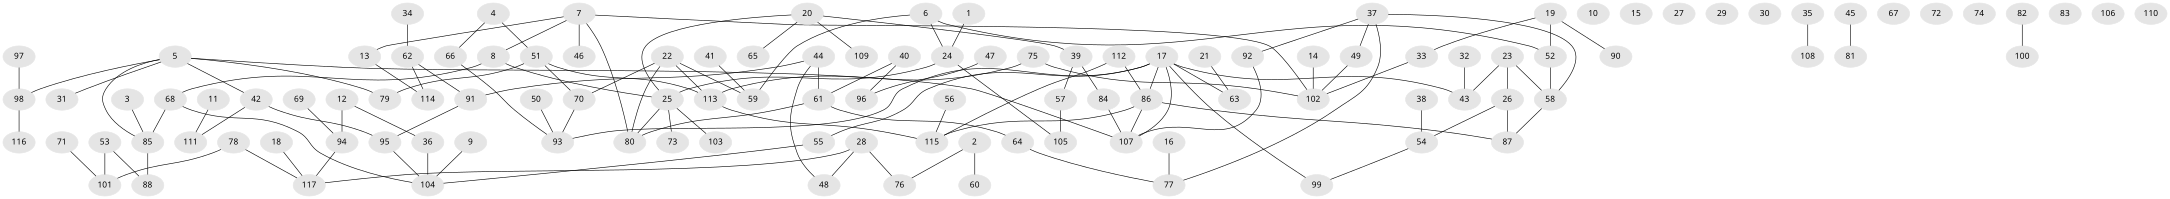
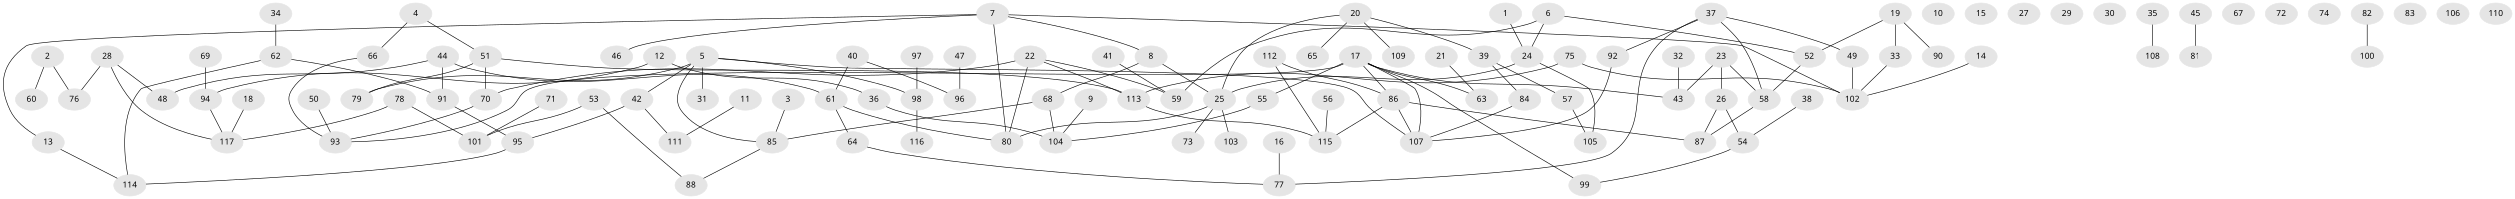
edge "95" -- "104": now "95" -- "114"
